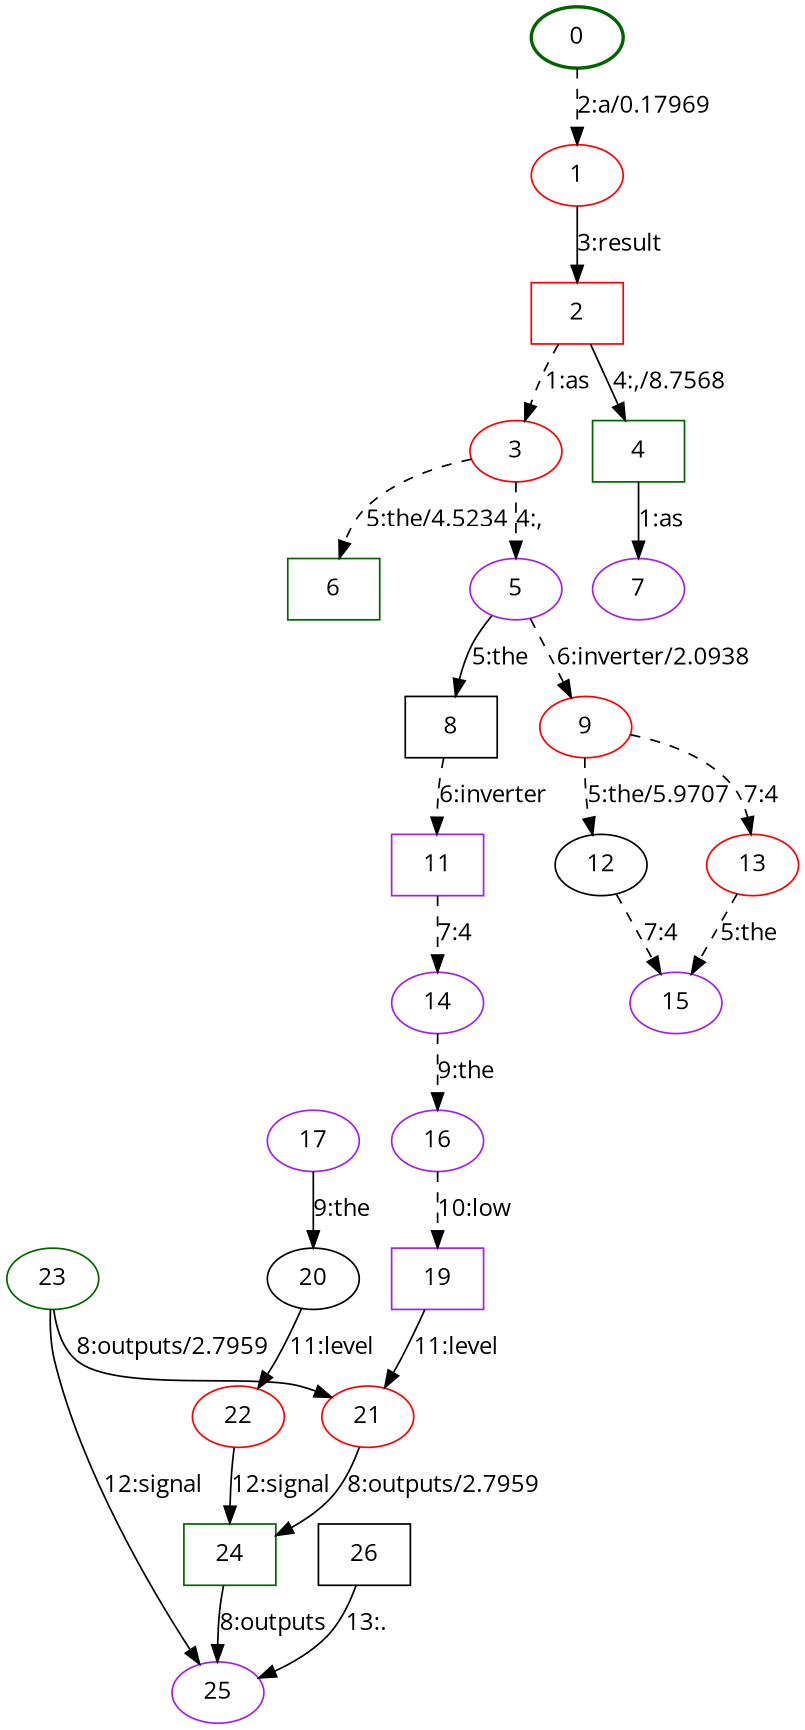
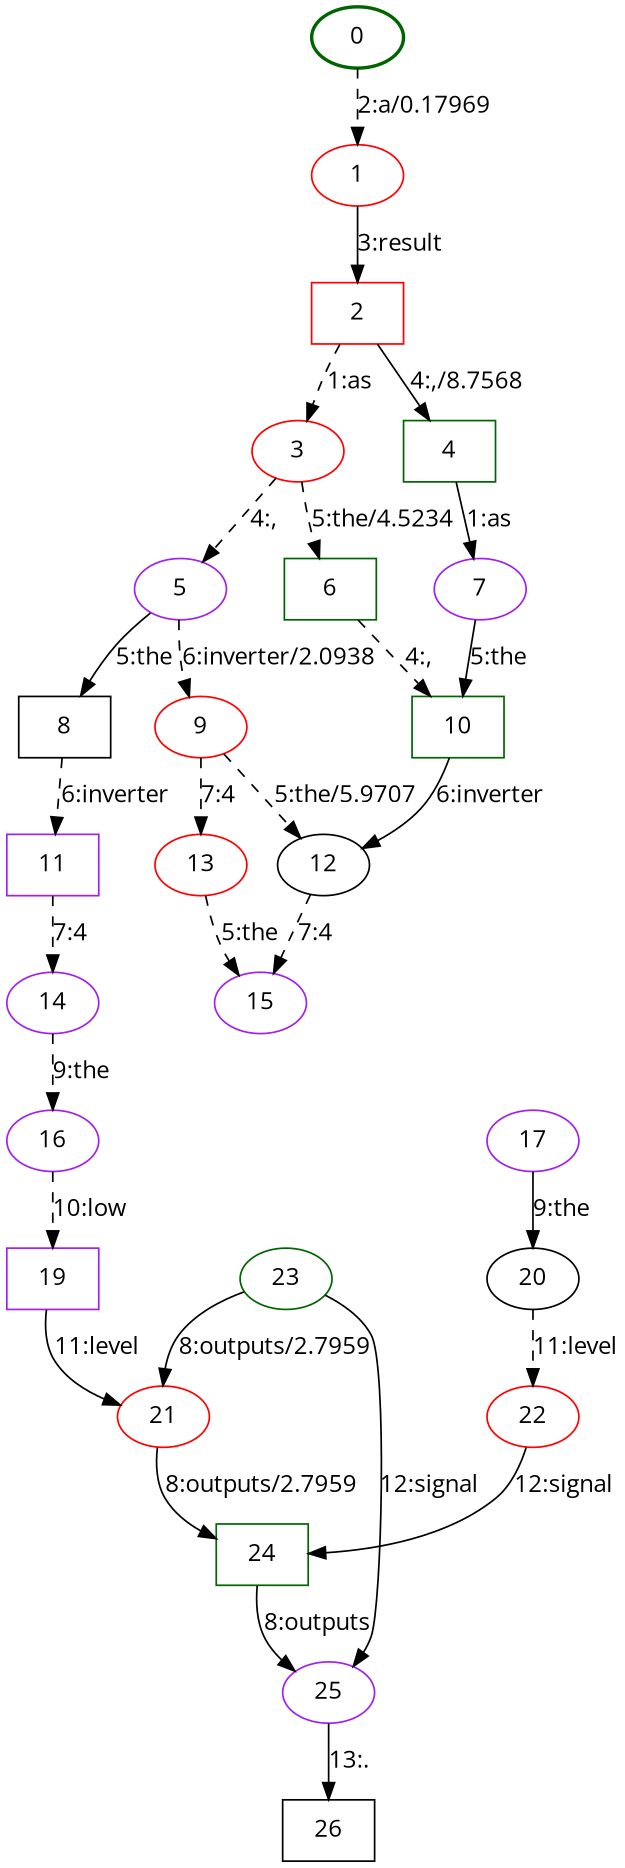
node "10": added
edge "20" -> "22": style solid -> dashed
edge "26" -> "25": reversed
